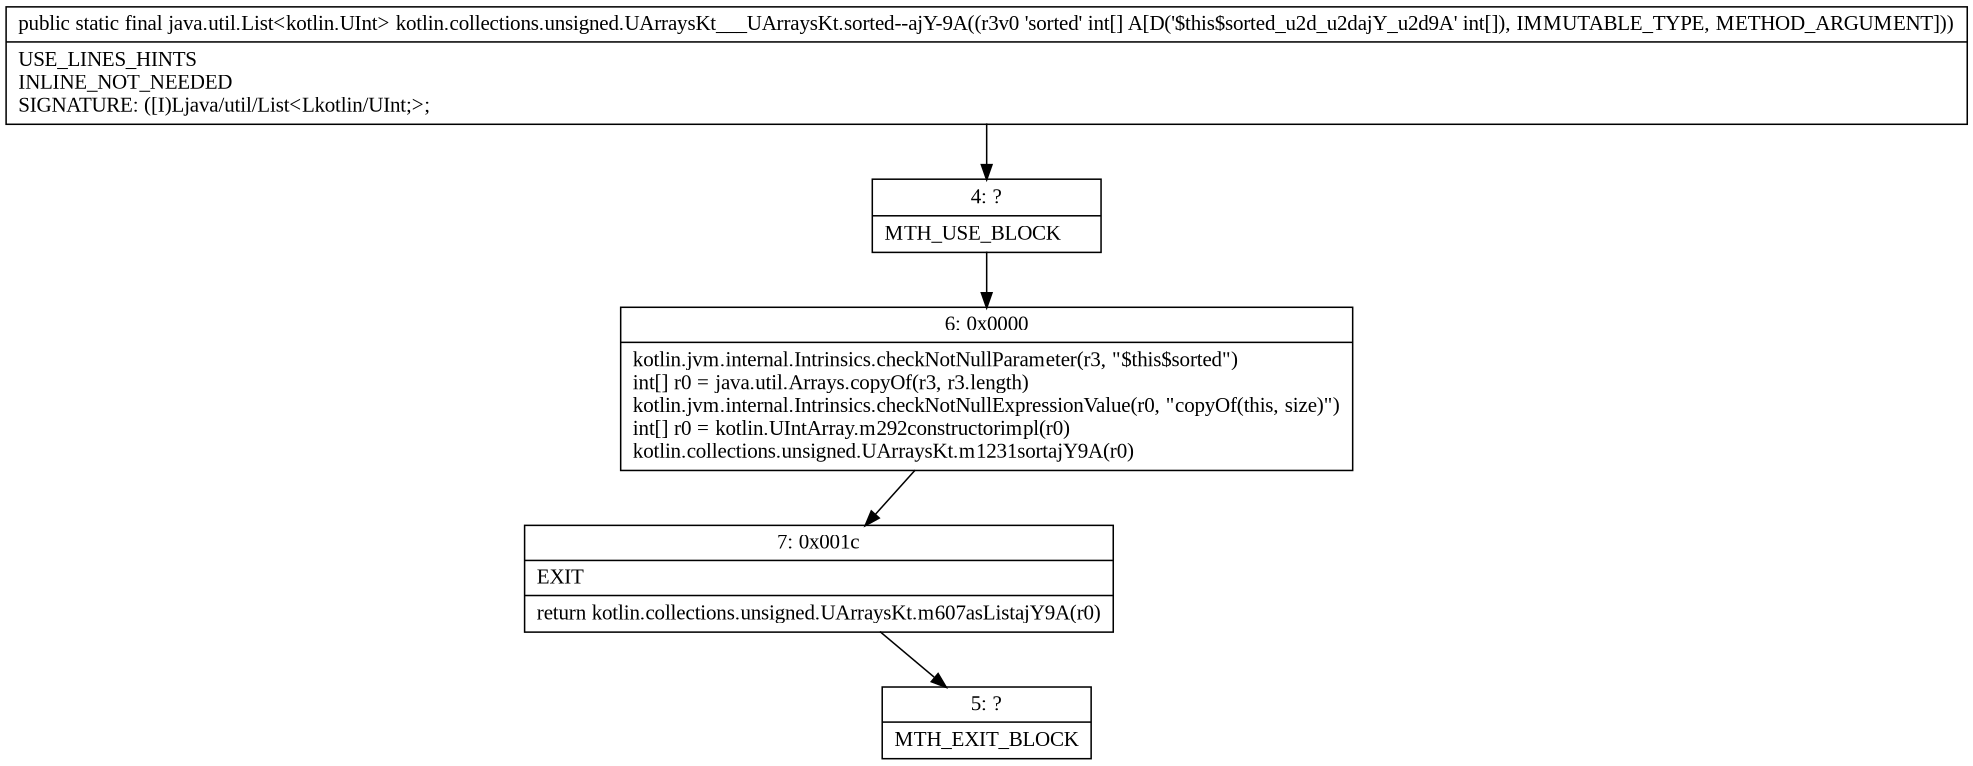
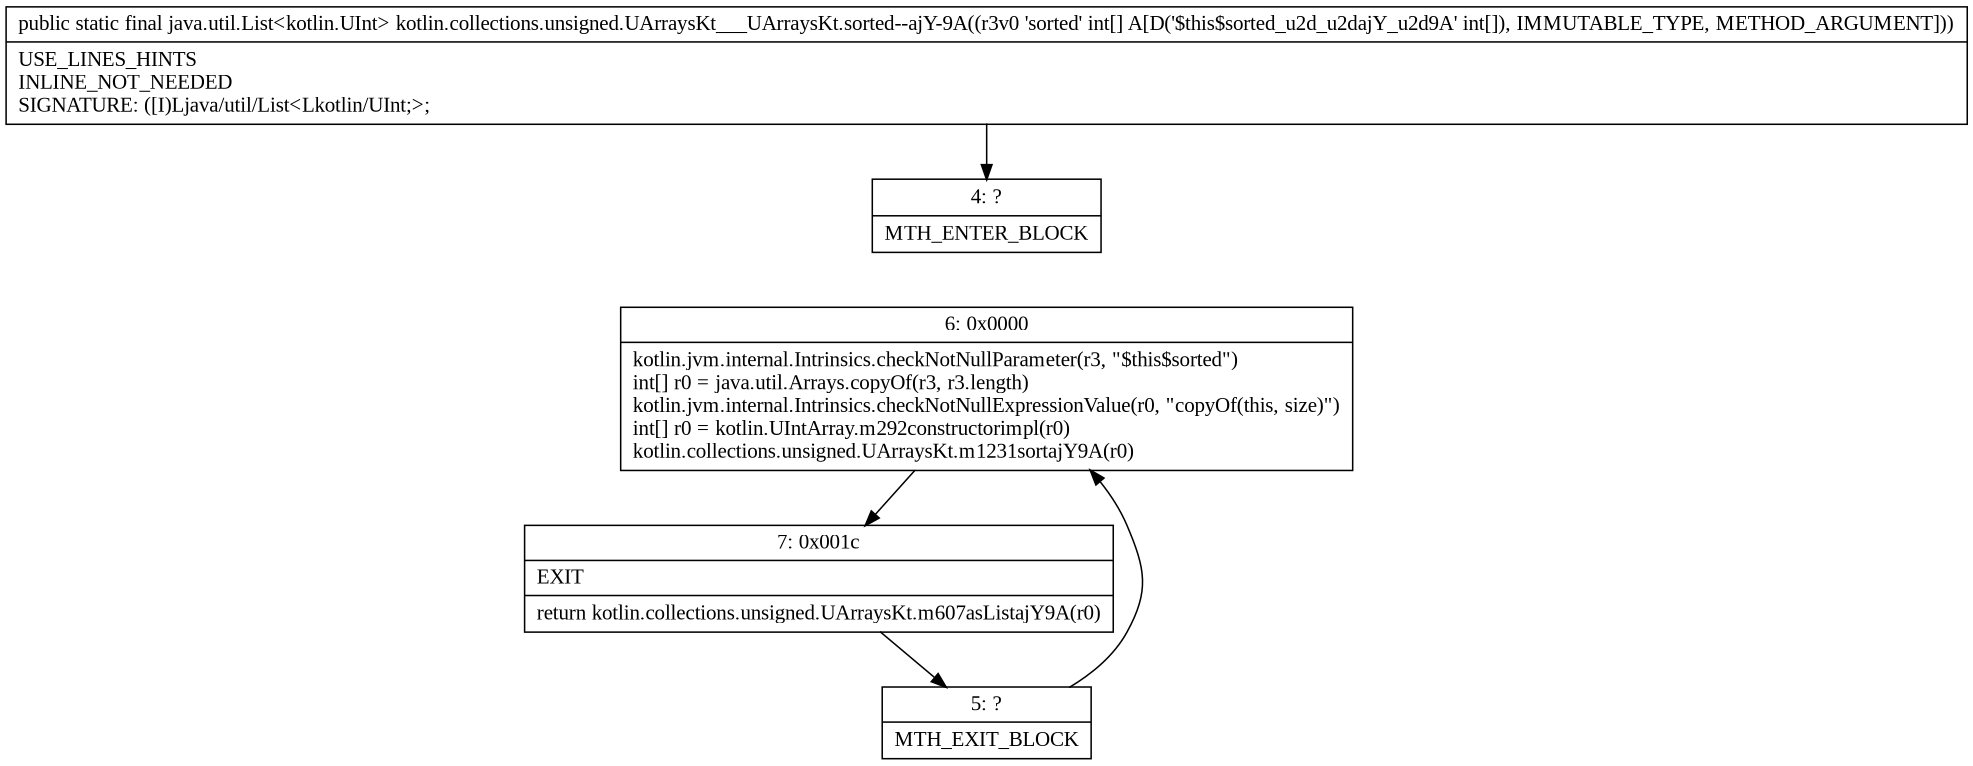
node "4: ?": text "MTH_USE_BLOCK" -> "MTH_ENTER_BLOCK"
edge "4: ?" -> "6: 0x0000": now "5: ?" -> "6: 0x0000"
